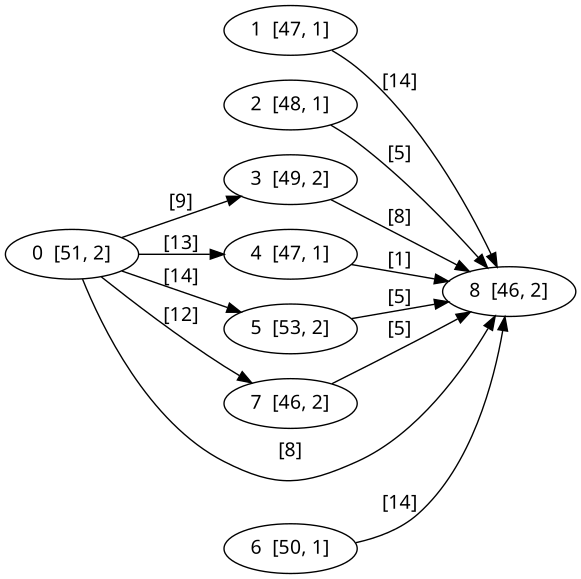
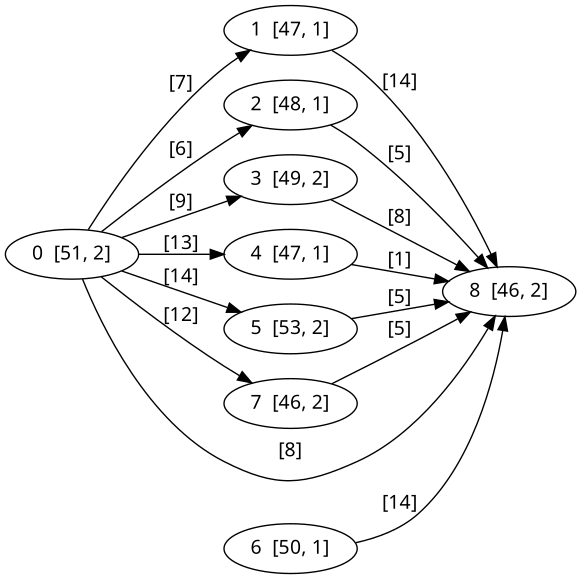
edge "0  [51, 2]" -> "1  [47, 1]": added, label "[7]"
edge "0  [51, 2]" -> "2  [48, 1]": added, label "[6]"
